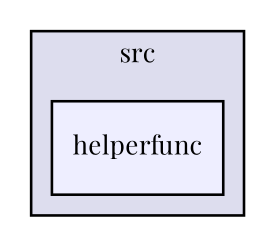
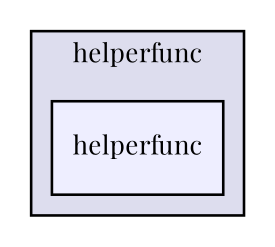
cluster "src": label "src" -> "helperfunc"
